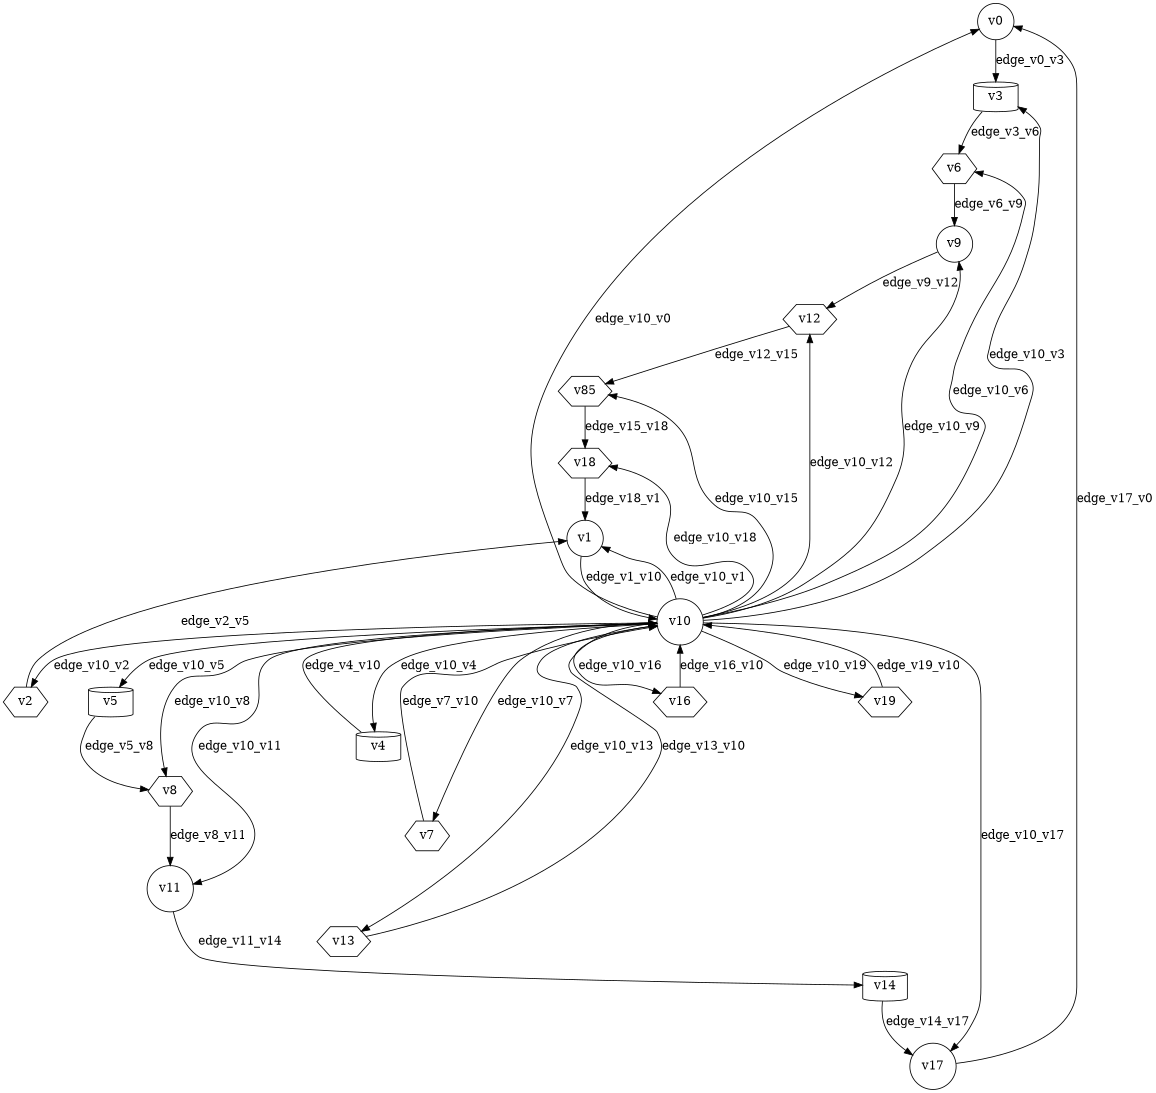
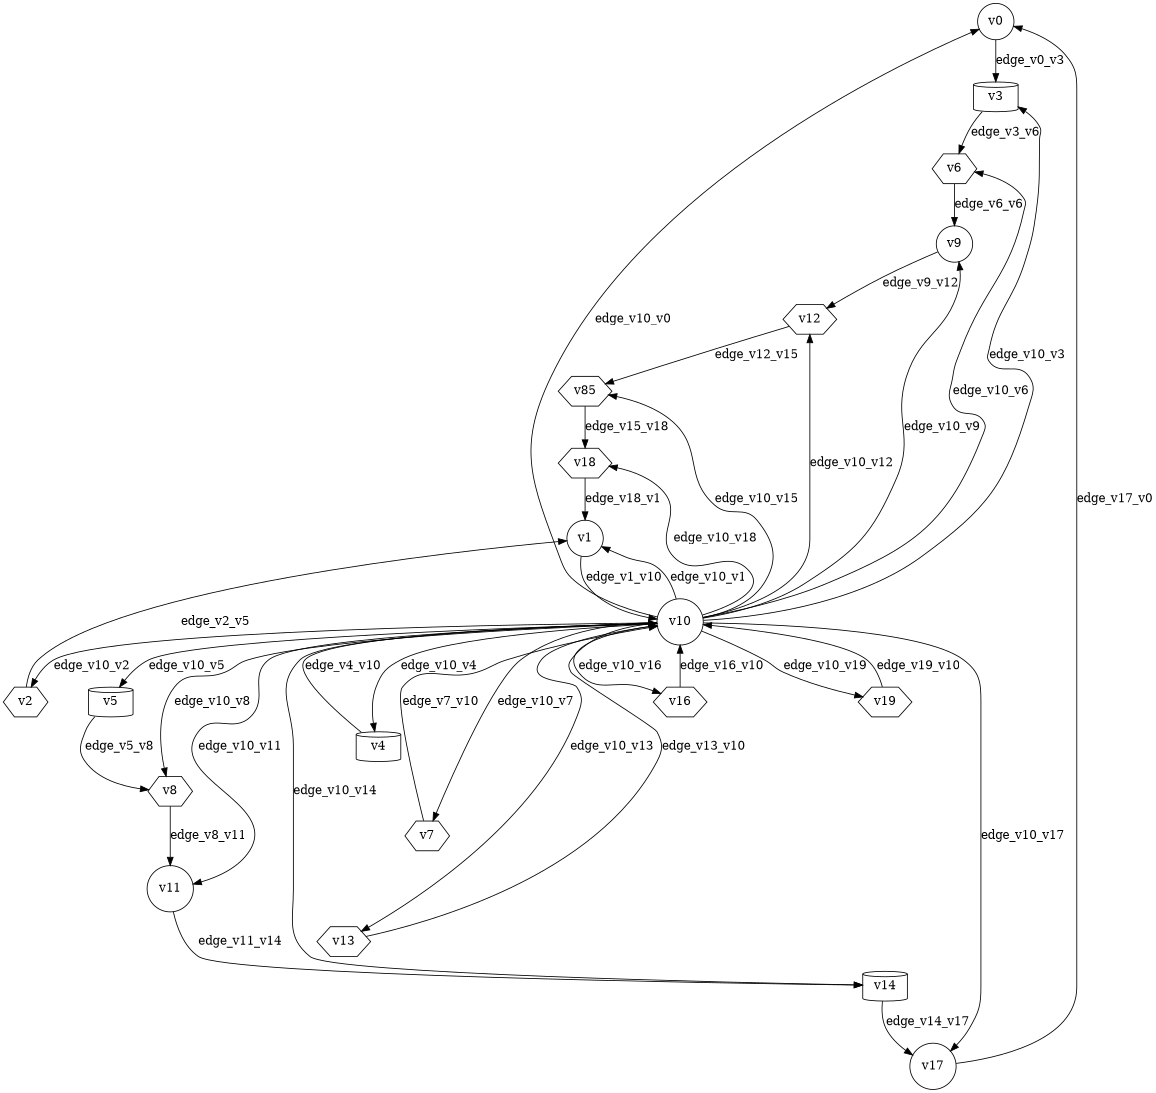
edge "v6" -> "v9": label "edge_v6_v9" -> "edge_v6_v6"
edge "v10" -> "v14": added, label "edge_v10_v14"
